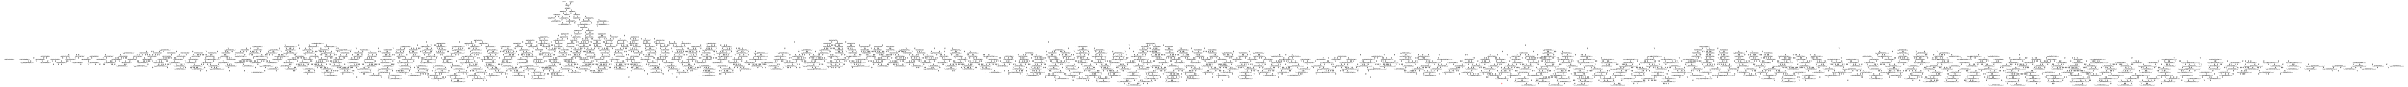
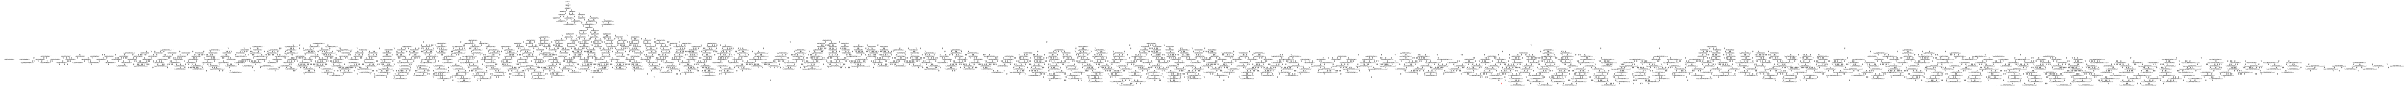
node "S1: [0, 0] [0, 0] [0, 0] [54, 68] {T0J0:54-68}{1}": removed
